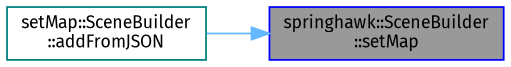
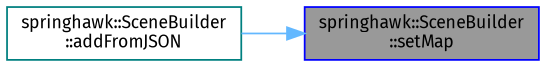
node "setMap::SceneBuilder ::addFromJSON": label "setMap::SceneBuilder ::addFromJSON" -> "springhawk::SceneBuilder ::addFromJSON"
